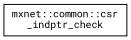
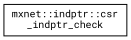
node "mxnet::common::csr _indptr_check": label "mxnet::common::csr _indptr_check" -> "mxnet::indptr::csr _indptr_check"
